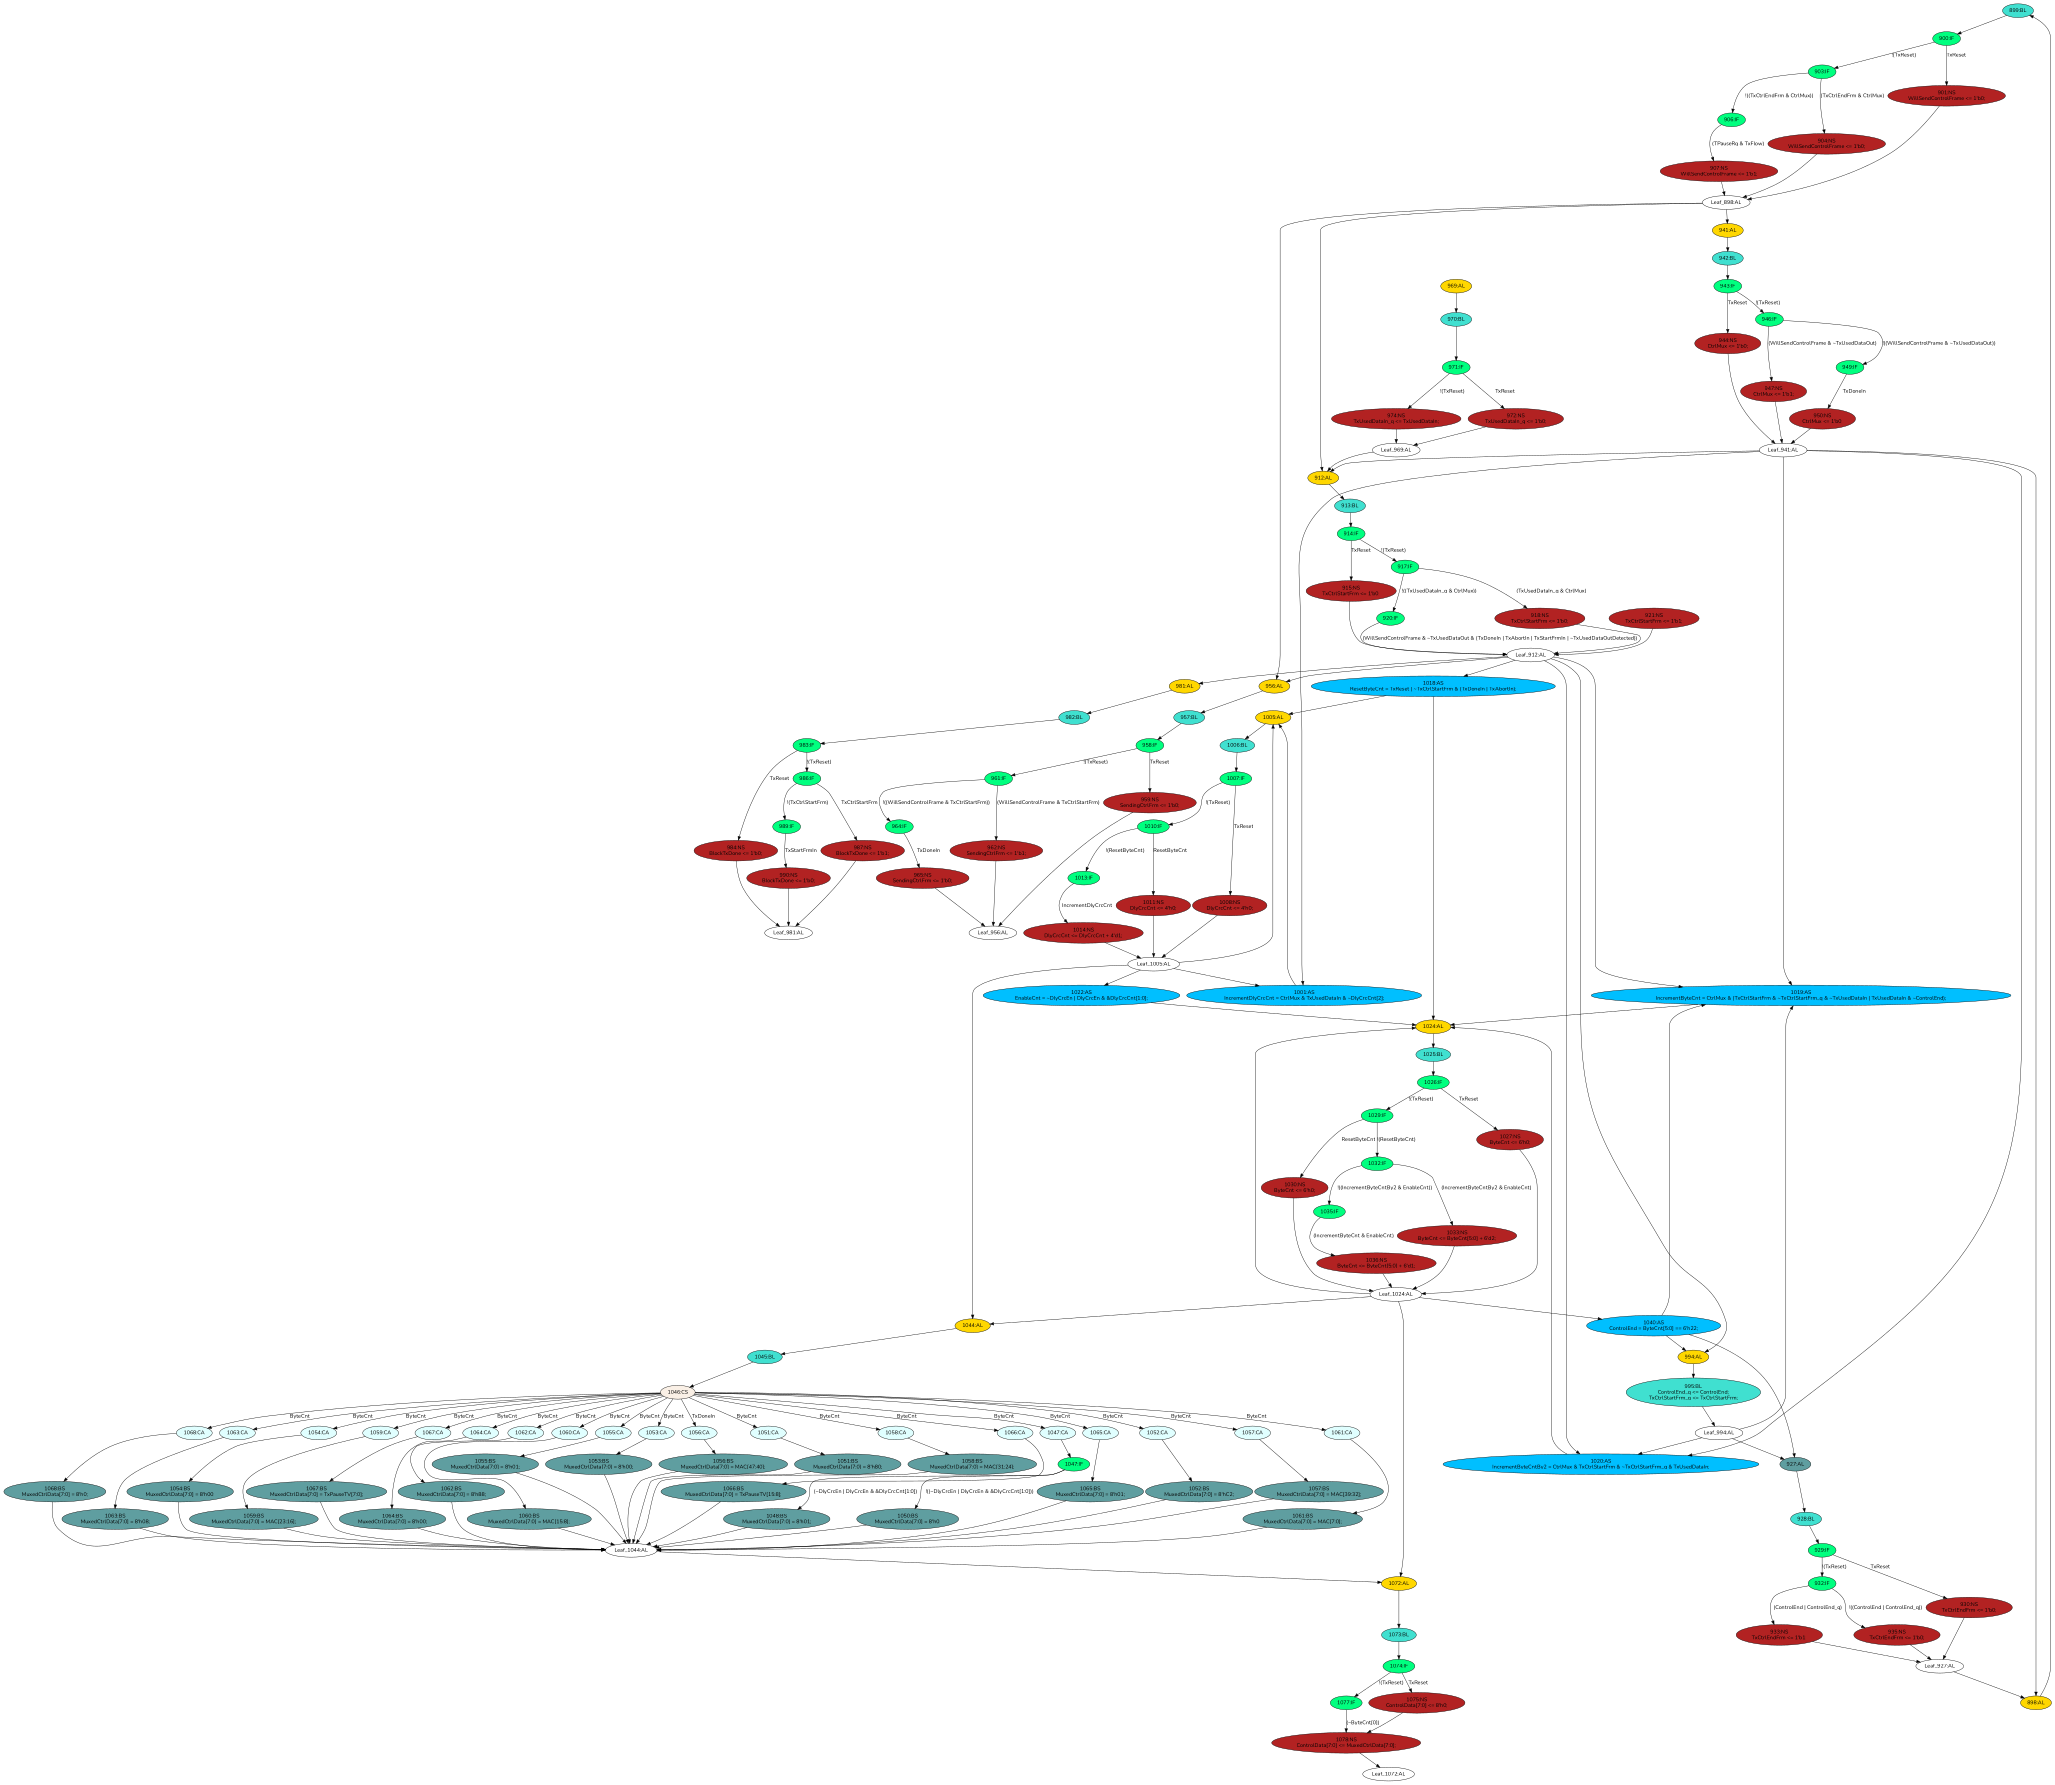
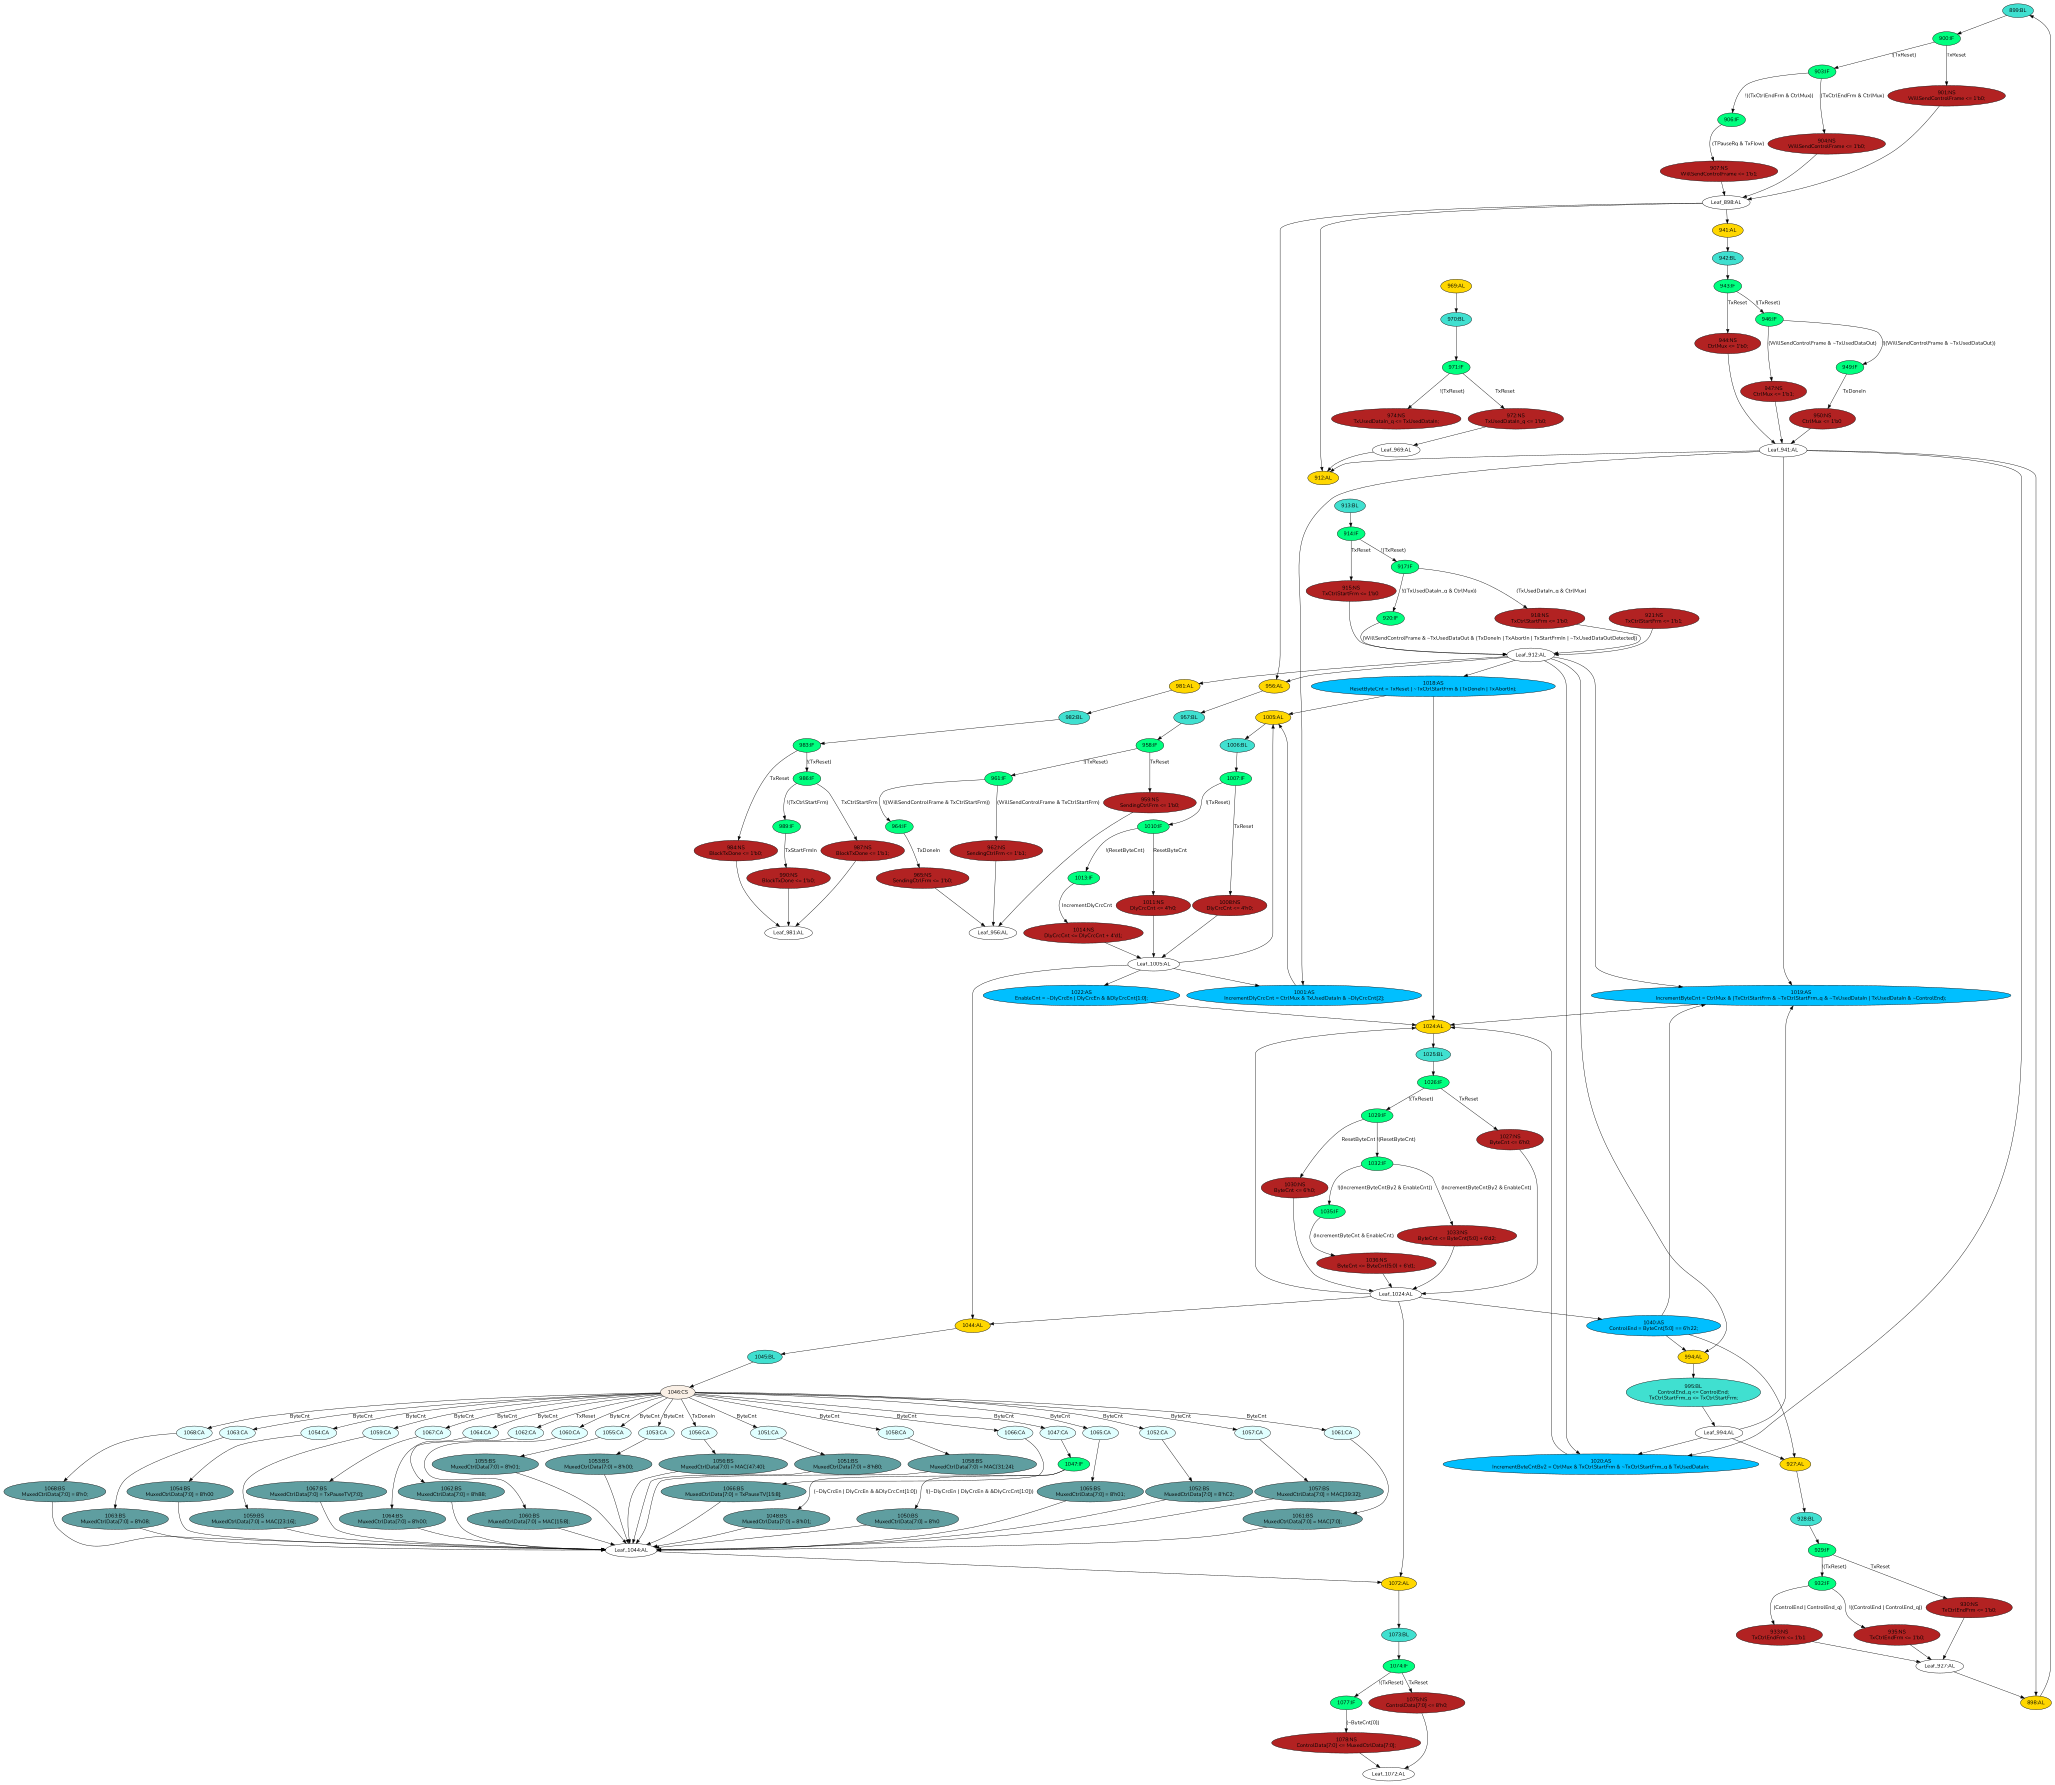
edge "974:NS TxUsedDataIn_q <= TxUsedDataIn;" -> "Leaf_969:AL": removed
edge "912:AL" -> "913:BL": removed
edge "1046:CS" -> "1062:CA": label "ByteCnt" -> "TxReset"
node "927:AL": fillcolor cadetblue -> gold
edge "1075:NS ControlData[7:0] <= 8'h0;" -> "1078:NS ControlData[7:0] <= MuxedCtrlData[7:0];": now "1075:NS ControlData[7:0] <= 8'h0;" -> "Leaf_1072:AL"
